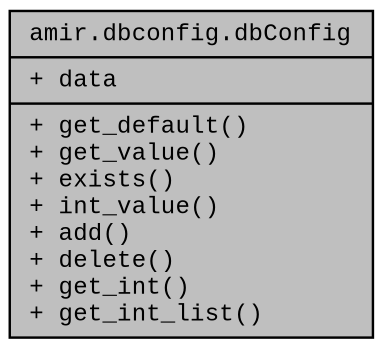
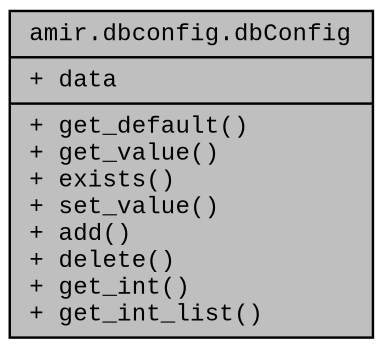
node "amir.dbconfig.dbConfig": text "+ int_value()" -> "+ set_value()"
